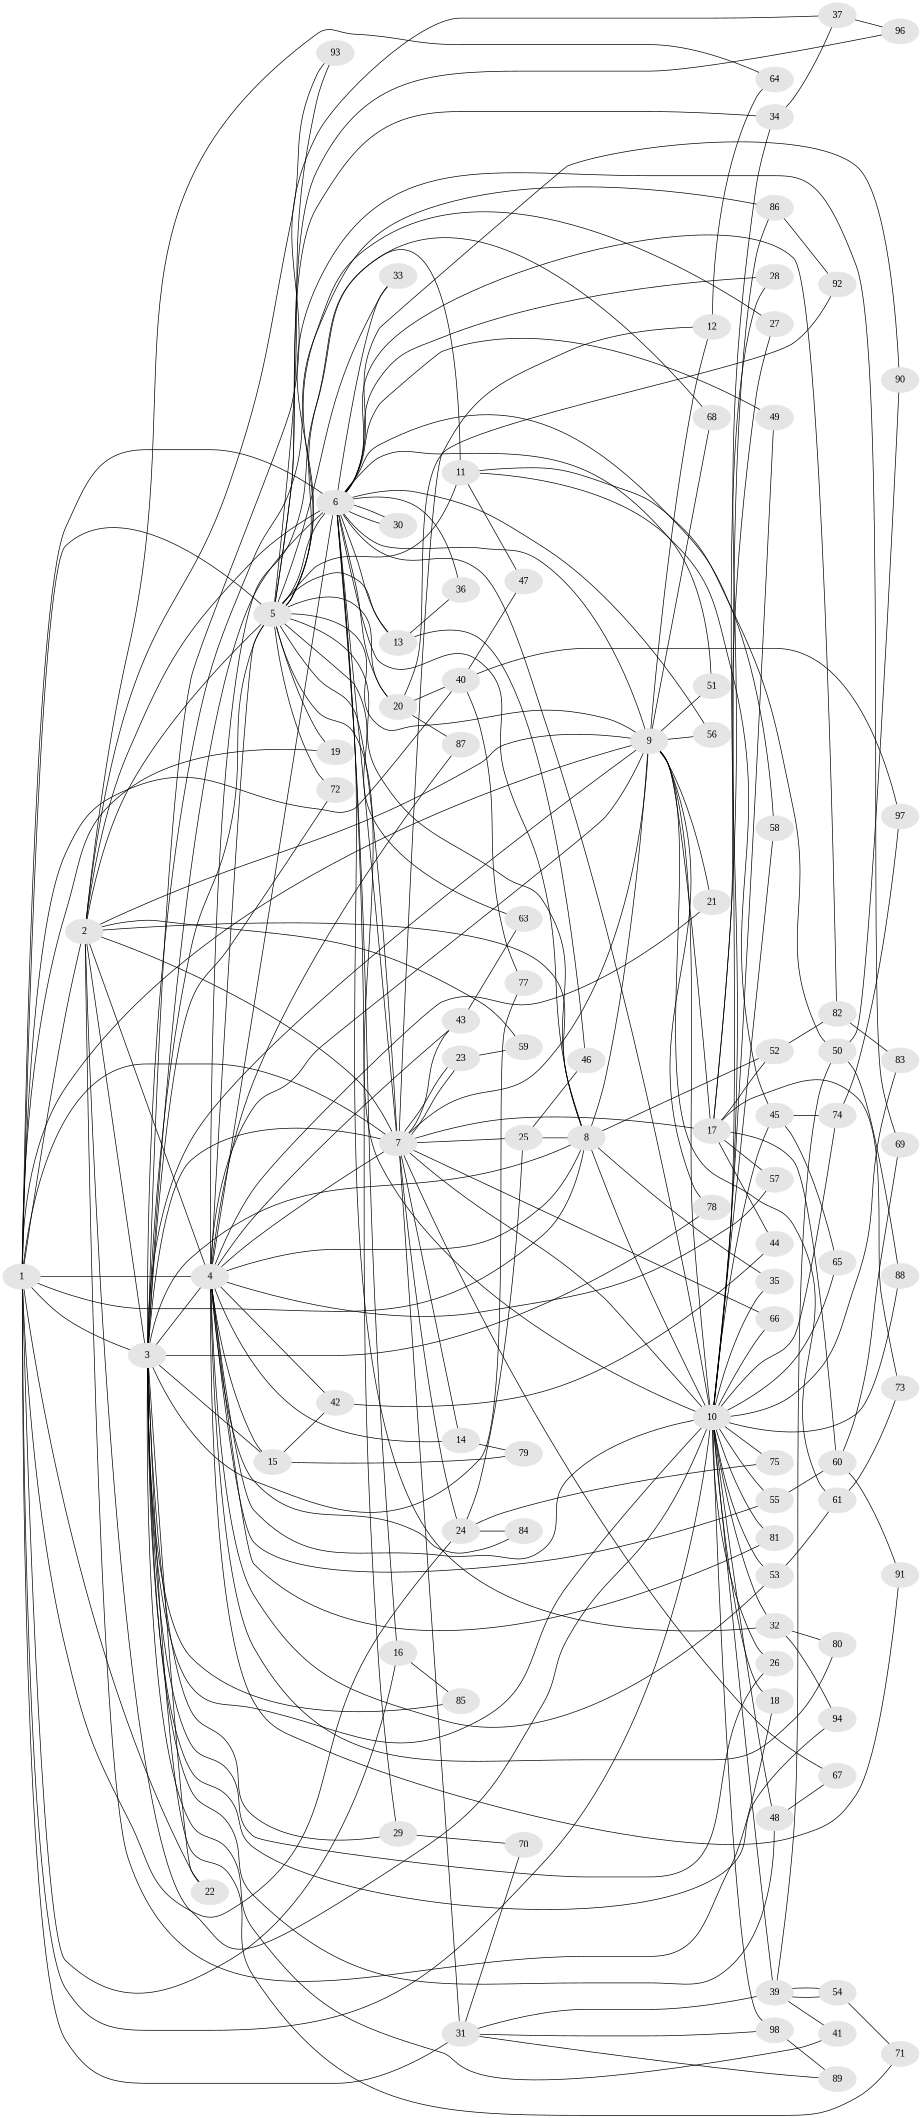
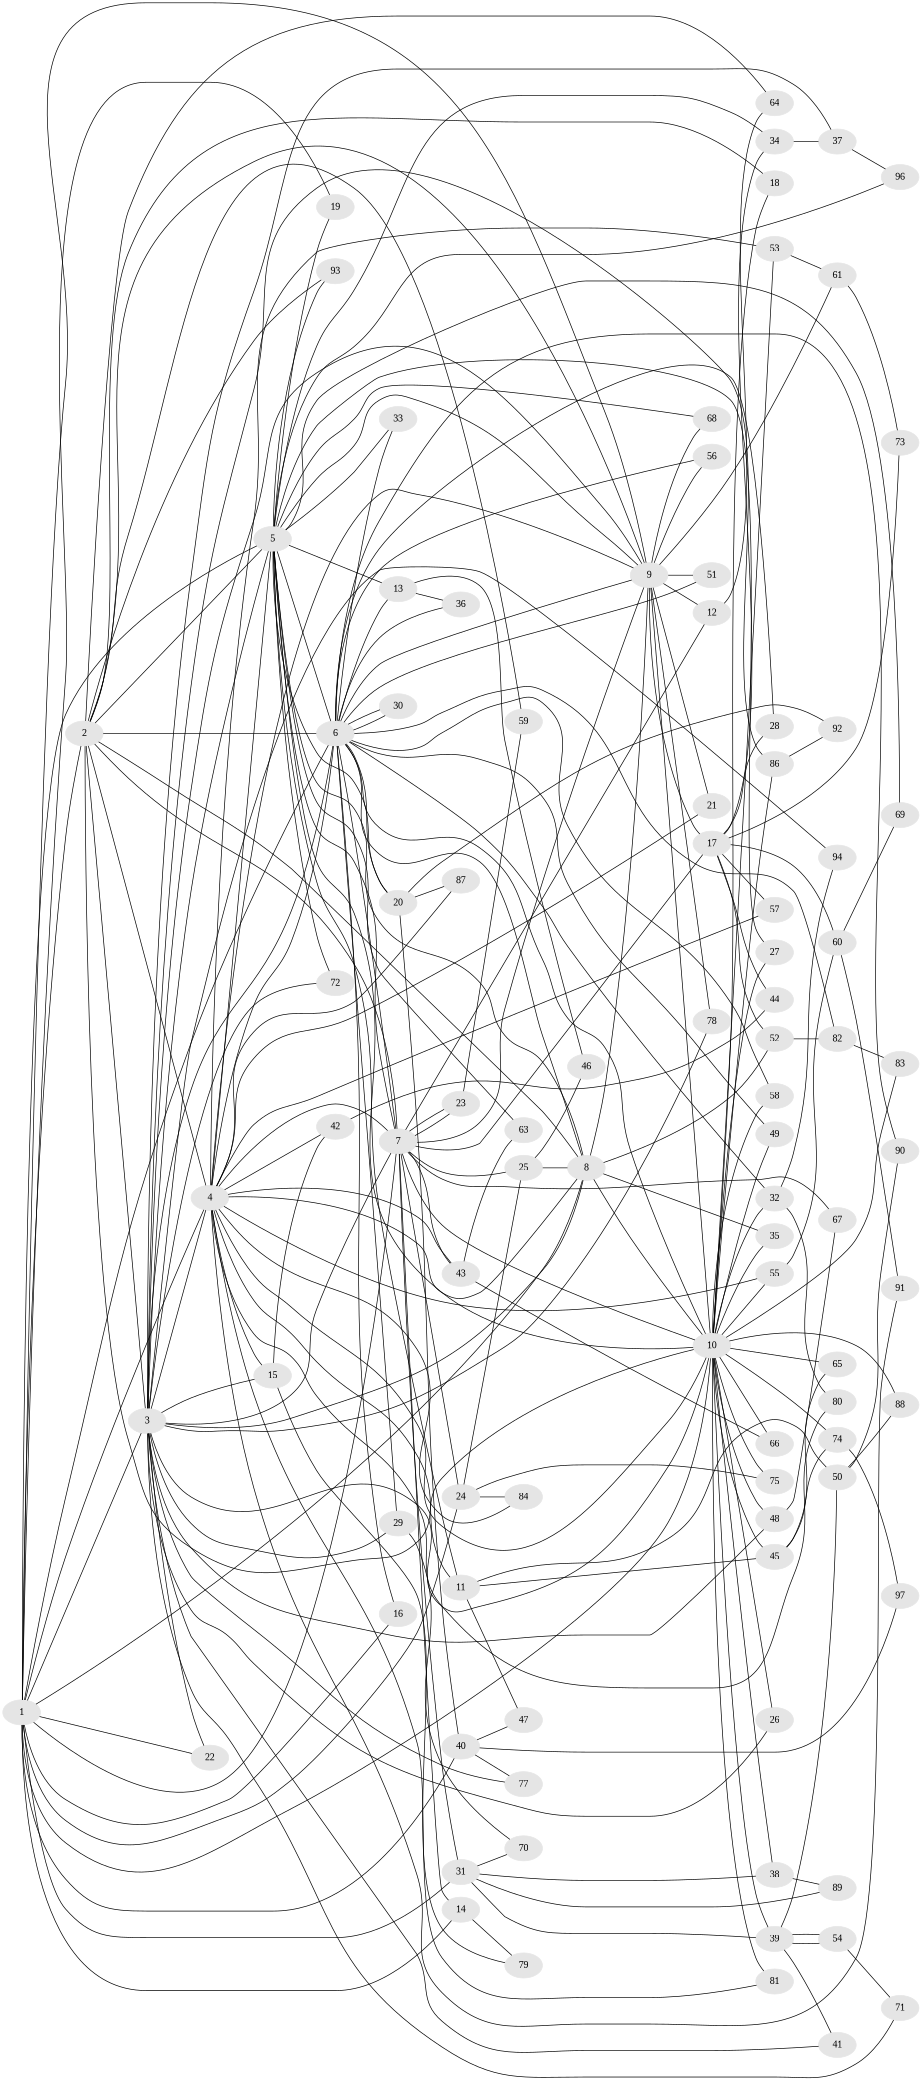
edge "7" -- "66": now "43" -- "66"
edge "4" -- "14": now "1" -- "14"
node "85": removed
node "98": label "98" -> "38"
